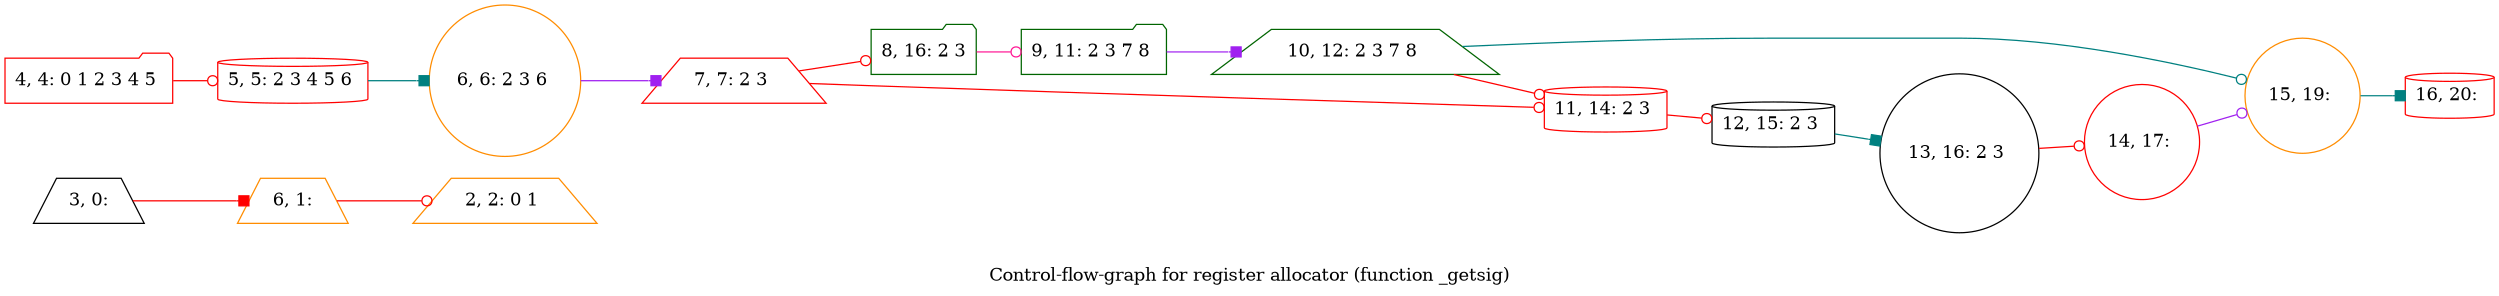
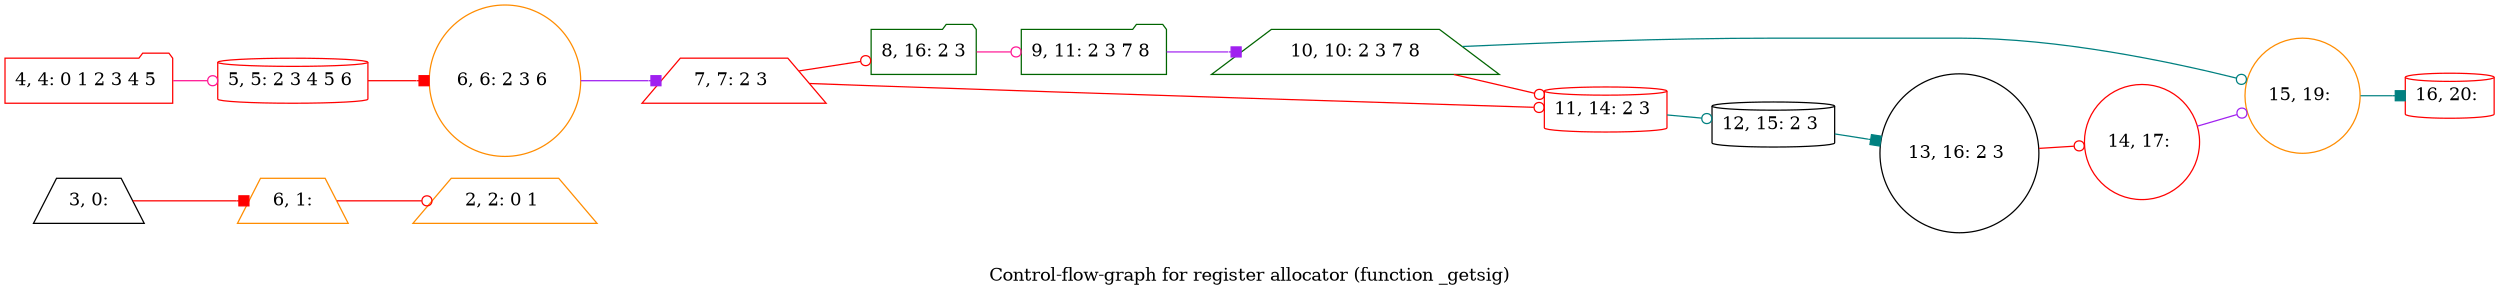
node "10, 12: 2 3 7 8": label "10, 12: 2 3 7 8" -> "10, 10: 2 3 7 8"
edge "4, 4: 0 1 2 3 4 5" -> "5, 5: 2 3 4 5 6": color red -> deeppink
edge "5, 5: 2 3 4 5 6" -> "6, 6: 2 3 6": color teal -> red
edge "11, 14: 2 3" -> "12, 15: 2 3": color red -> teal
